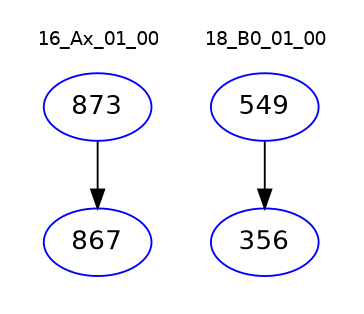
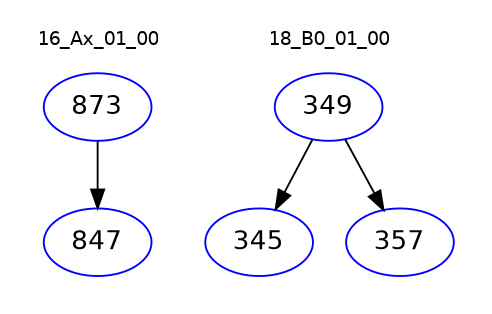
node "549": label "549" -> "349"
node "867": label "867" -> "847"
node "345": added
node "356": label "356" -> "357"
